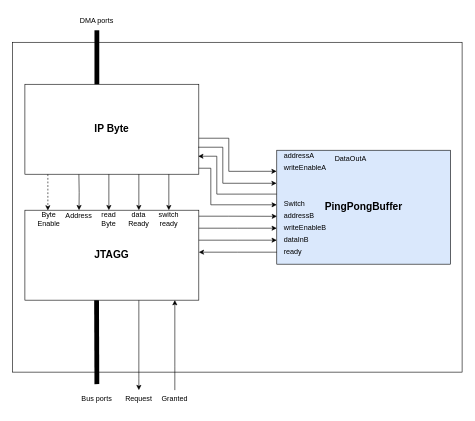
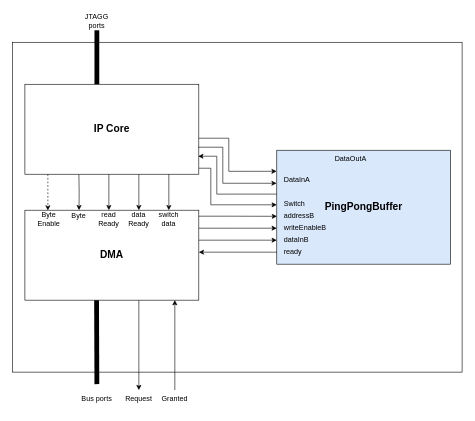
node "DMA ports": label "DMA ports" -> "JTAGG ports"
node "IP Byte": label "IP Byte" -> "IP Core"
node "addressA": removed
node "writeEnableA": removed
node "DataInA": added
node "Address": label "Address" -> "Byte"
node "read Byte": label "read Byte" -> "read Ready"
node "switch ready": label "switch ready" -> "switch data"
node "JTAGG": label "JTAGG" -> "DMA"
